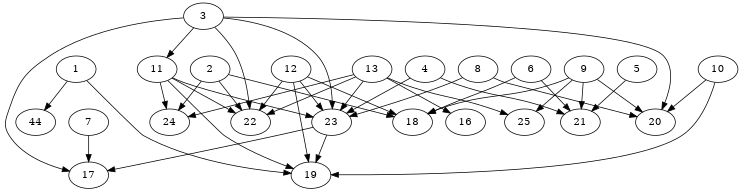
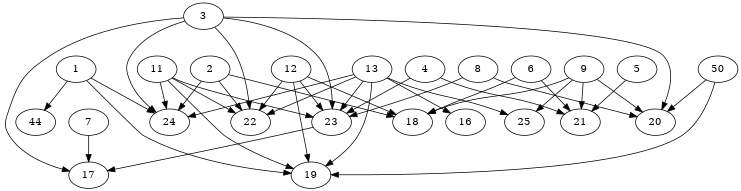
edge "3" -> "11": now "3" -> "24"
node "10": label "10" -> "50"
edge "1" -> "24": added
edge "23" -> "19": now "13" -> "19"
